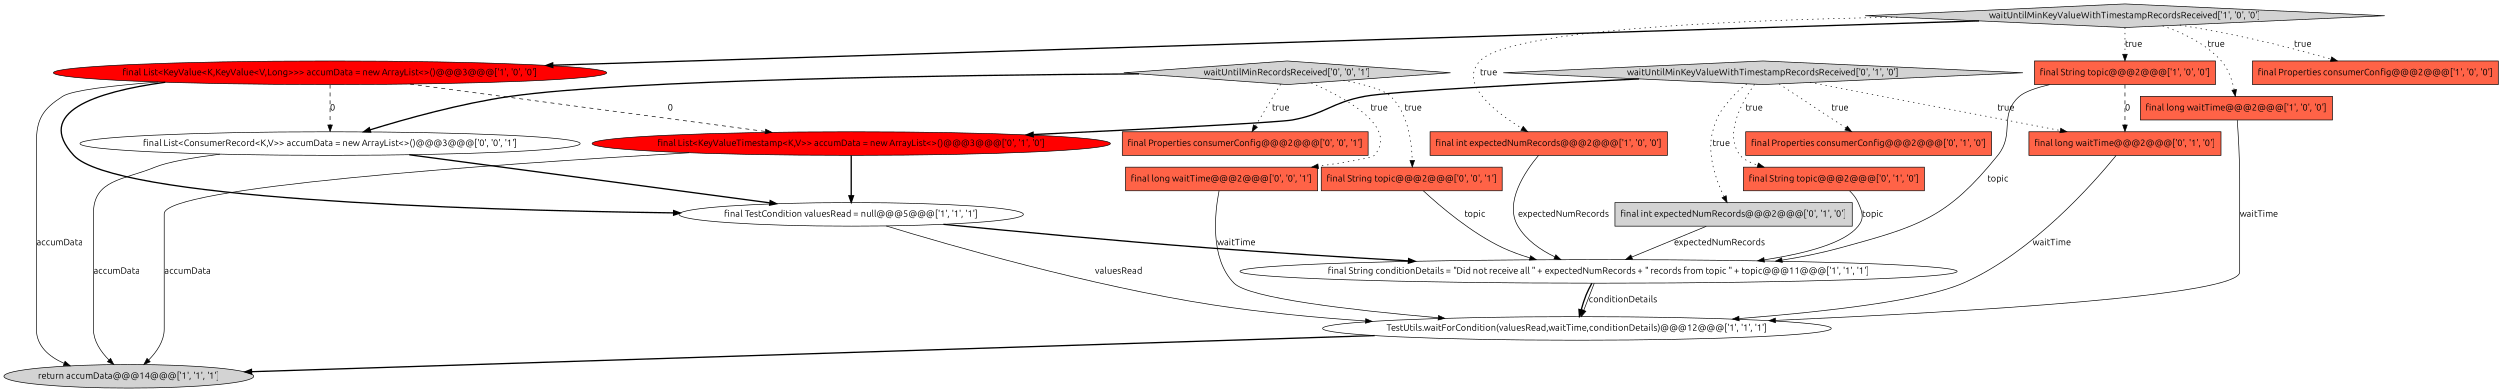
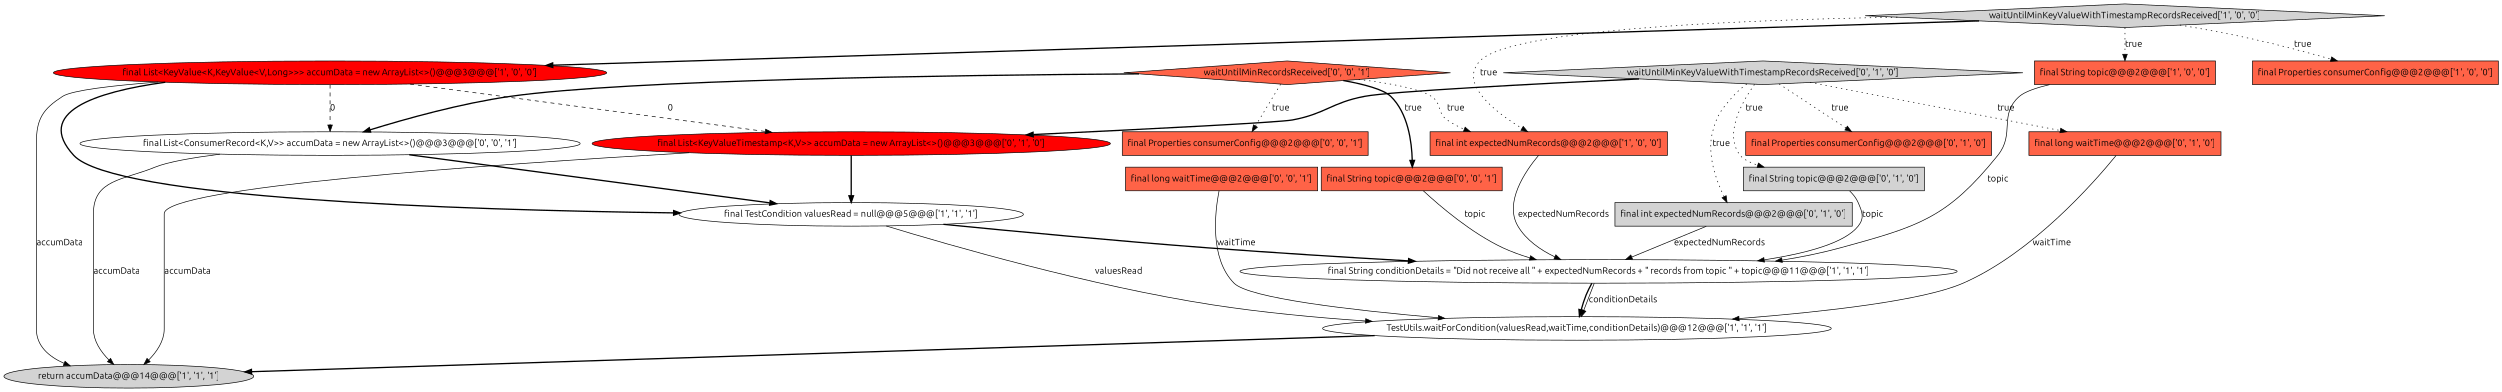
node "waitUntilMinRecordsReceived['0', '0', '1']": fillcolor lightgray -> tomato
edge "waitUntilMinRecordsReceived['0', '0', '1']" -> "final String topic@@@2@@@['0', '0', '1']": style dotted -> bold
edge "final String topic@@@2@@@['1', '0', '0']" -> "final long waitTime@@@2@@@['0', '1', '0']": removed, label "0"
node "final long waitTime@@@2@@@['1', '0', '0']": removed
edge "waitUntilMinRecordsReceived['0', '0', '1']" -> "final long waitTime@@@2@@@['0', '0', '1']": now "waitUntilMinRecordsReceived['0', '0', '1']" -> "final int expectedNumRecords@@@2@@@['1', '0', '0']"
node "final String topic@@@2@@@['0', '1', '0']": fillcolor tomato -> lightgray
